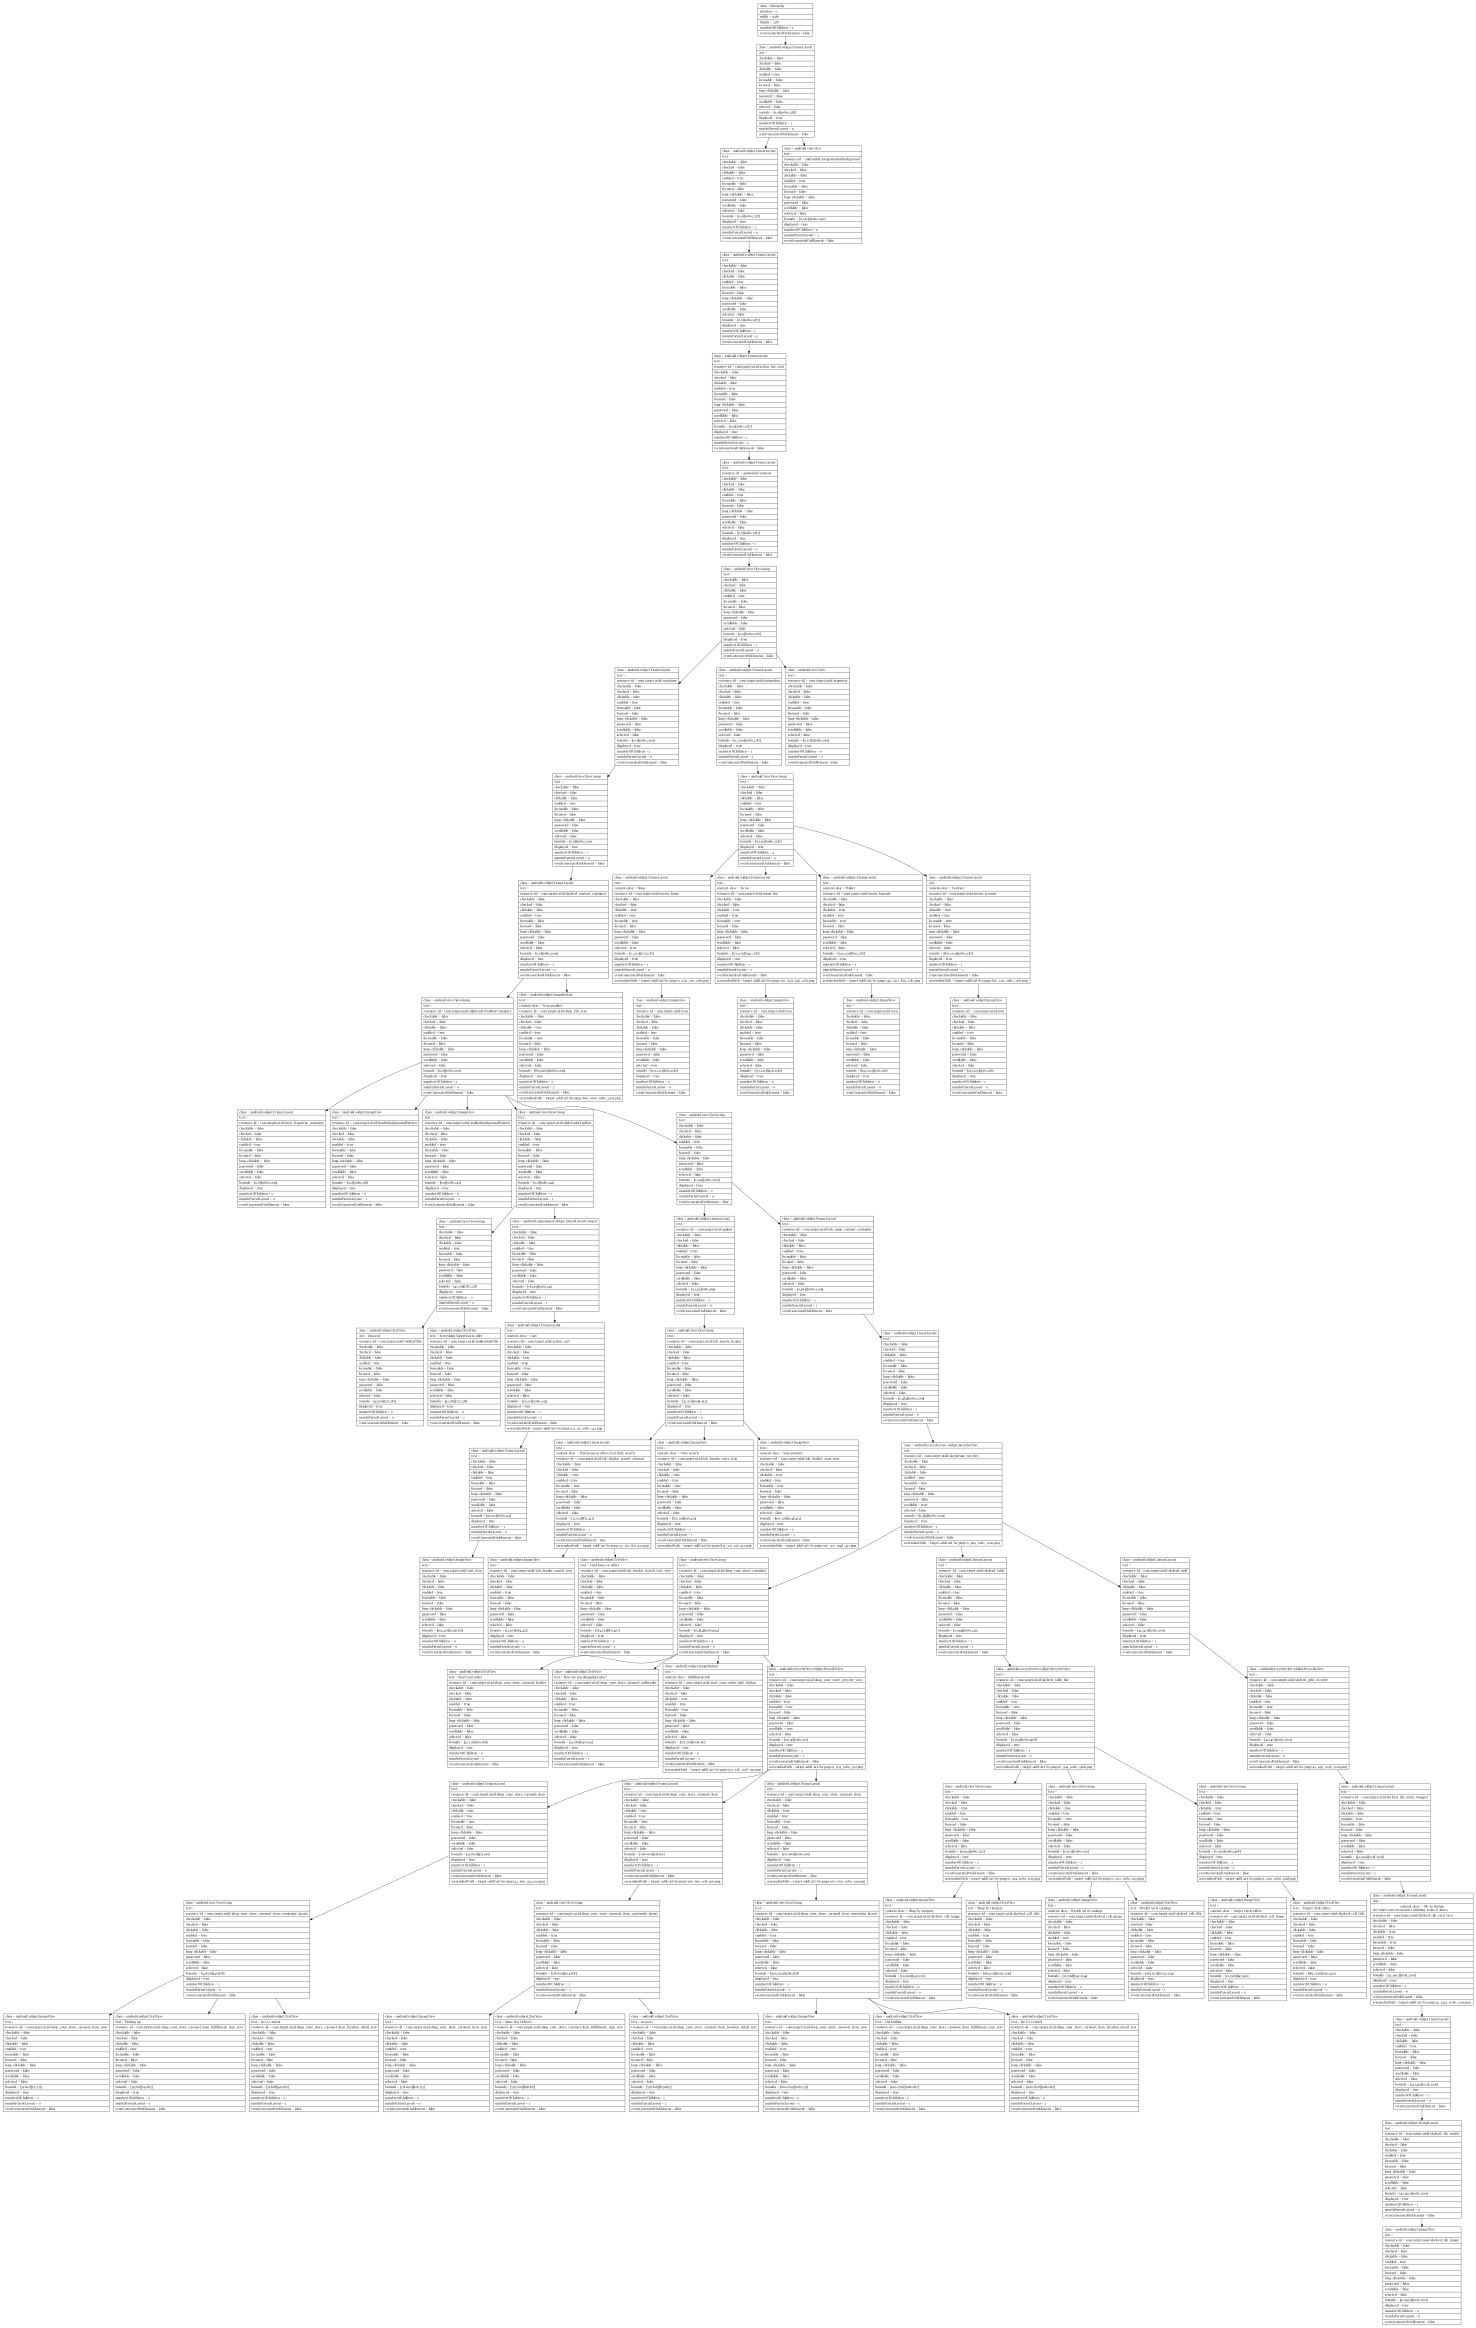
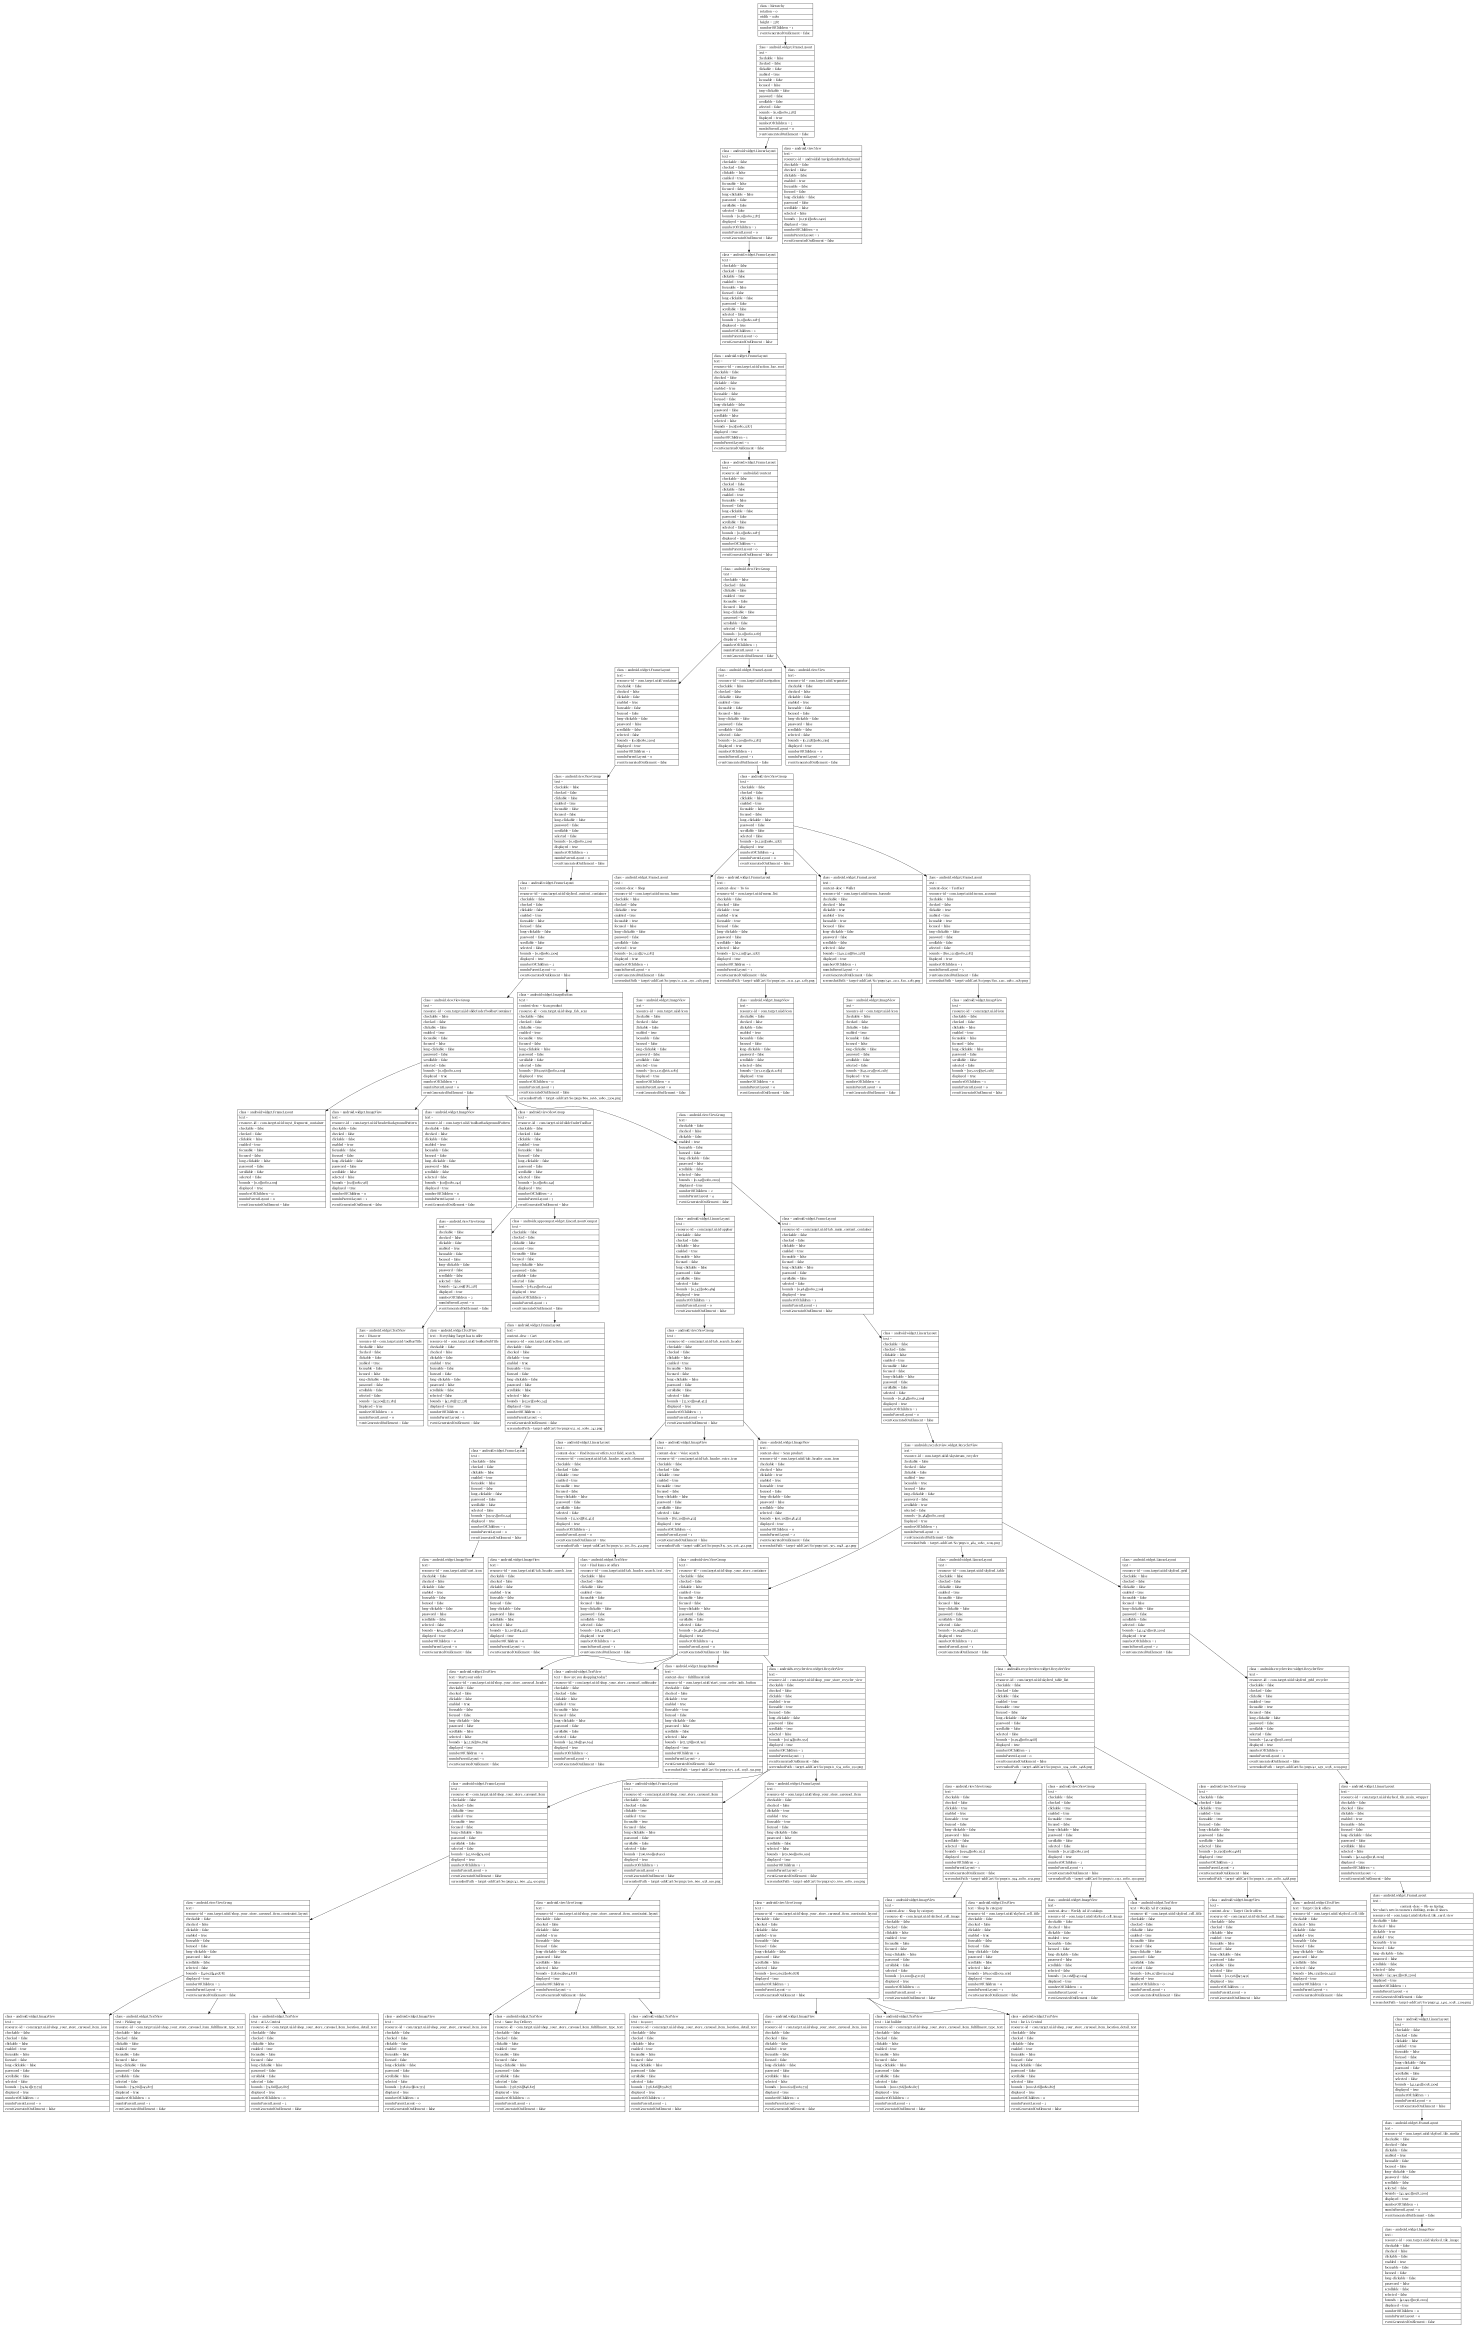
node "class = androidx.appcompat.widget.LinearLayoutCompat": text "enabled = true" -> "account = true"
